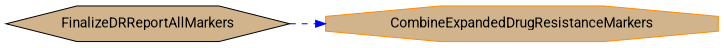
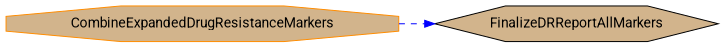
edge "FinalizeDRReportAllMarkers" -> "CombineExpandedDrugResistanceMarkers": reversed
